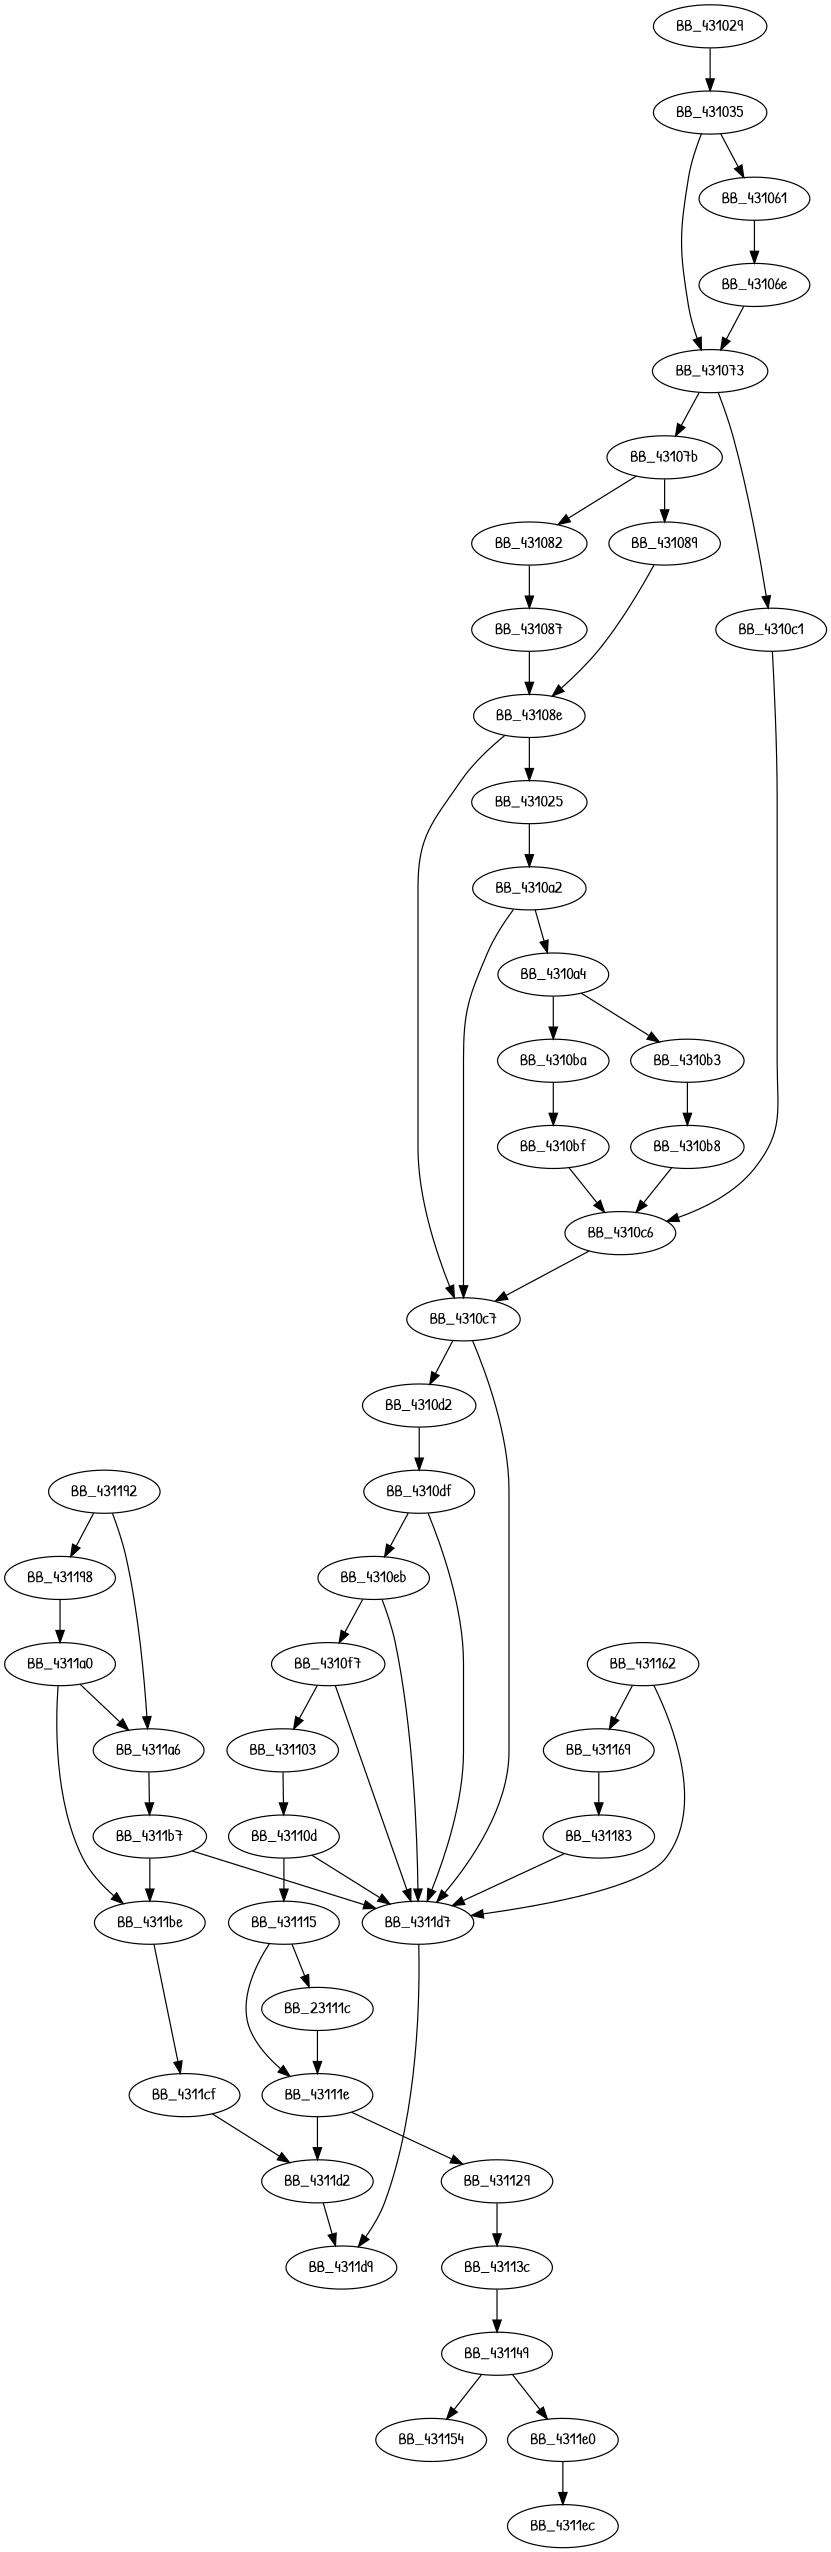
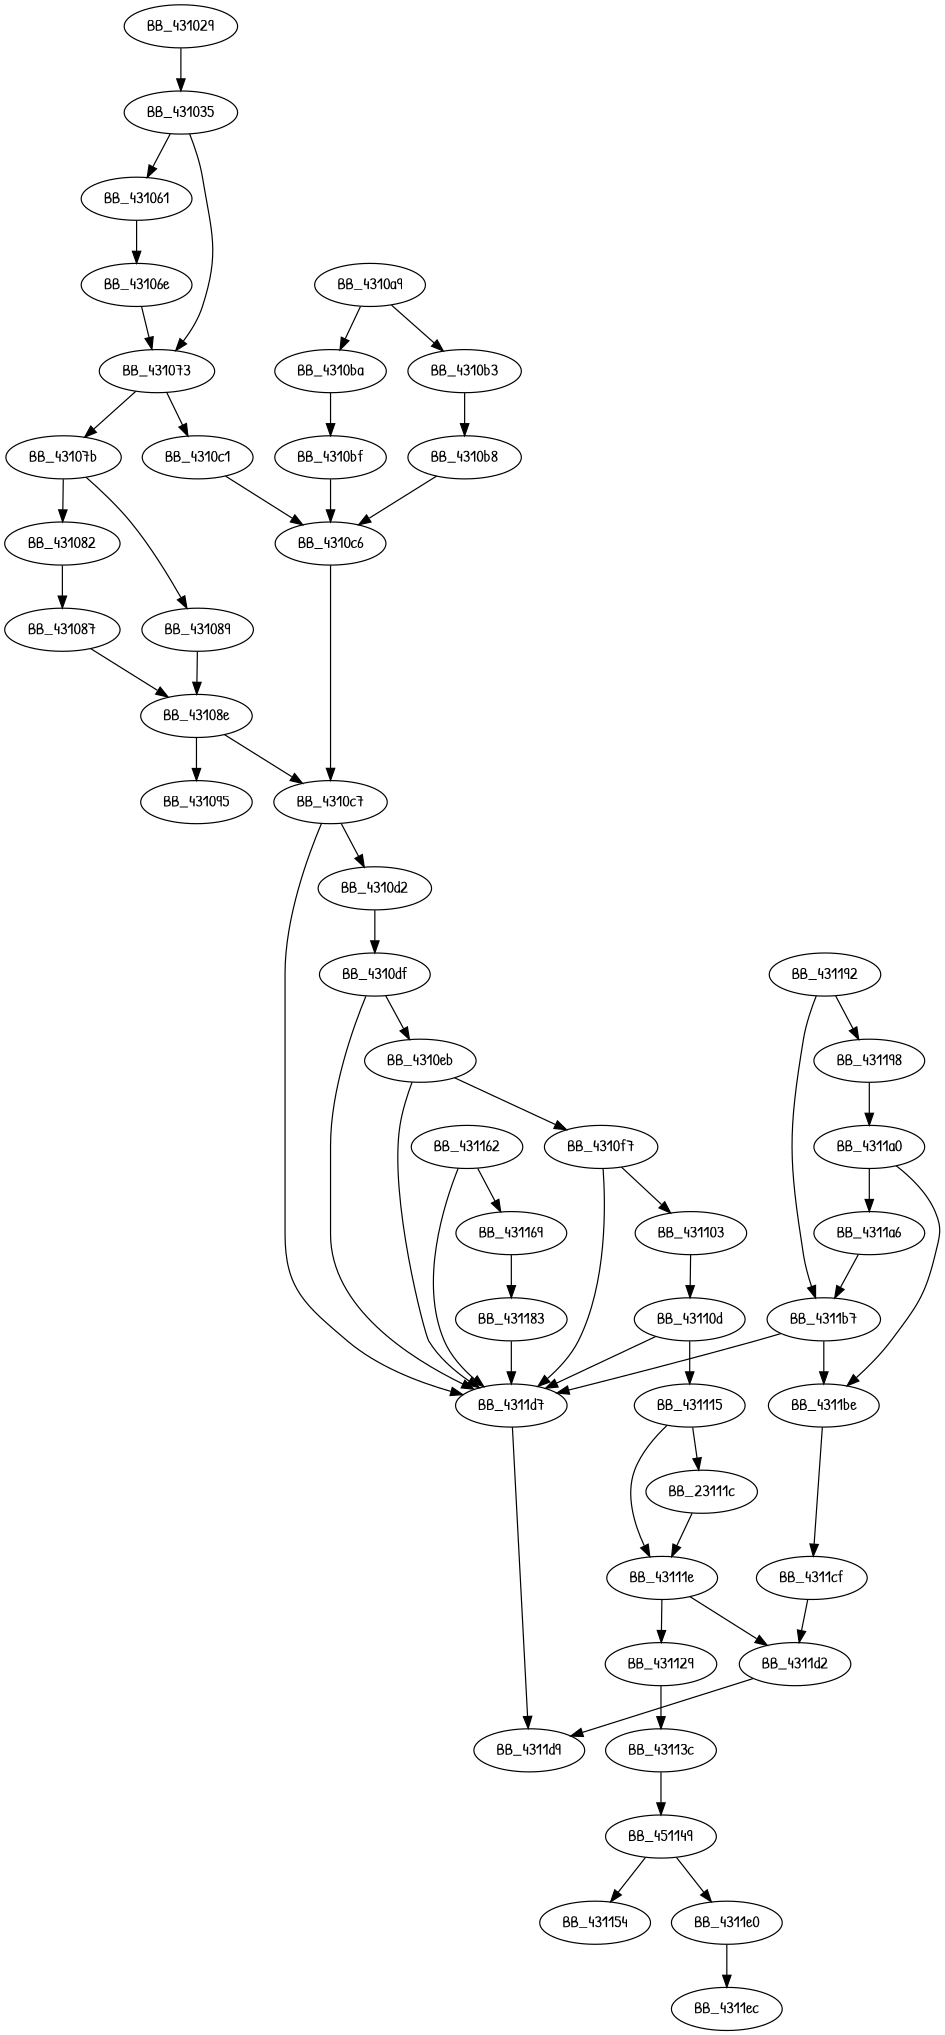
node "BB_431025": label "BB_431025" -> "BB_431095"
node "BB_4310a2": removed
node "BB_4310a4": label "BB_4310a4" -> "BB_4310a9"
edge "BB_431192" -> "BB_4311a6": now "BB_431192" -> "BB_4311b7"
node "BB_431149": label "BB_431149" -> "BB_451149"
